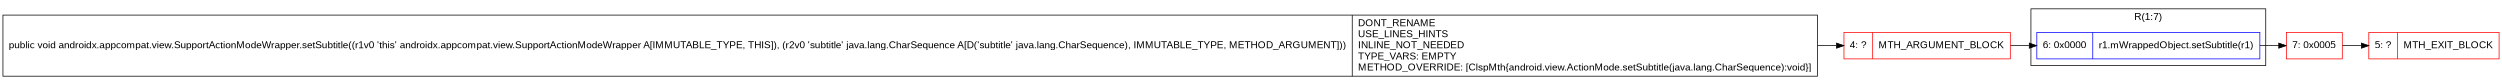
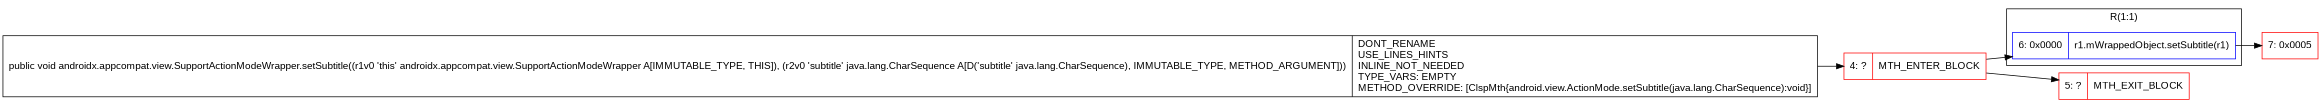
cluster "R(1:7)": label "R(1:7)" -> "R(1:1)"
node "4: ?": text "MTH_ARGUMENT_BLOCK" -> "MTH_ENTER_BLOCK"
edge "7: 0x0005" -> "5: ?": now "4: ?" -> "5: ?"
